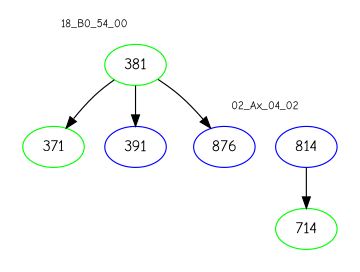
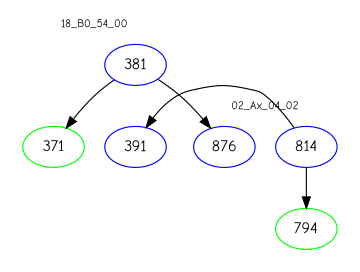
node "381": color green -> blue
edge "381" -> "391": now "814" -> "391"
node "714": label "714" -> "794"
